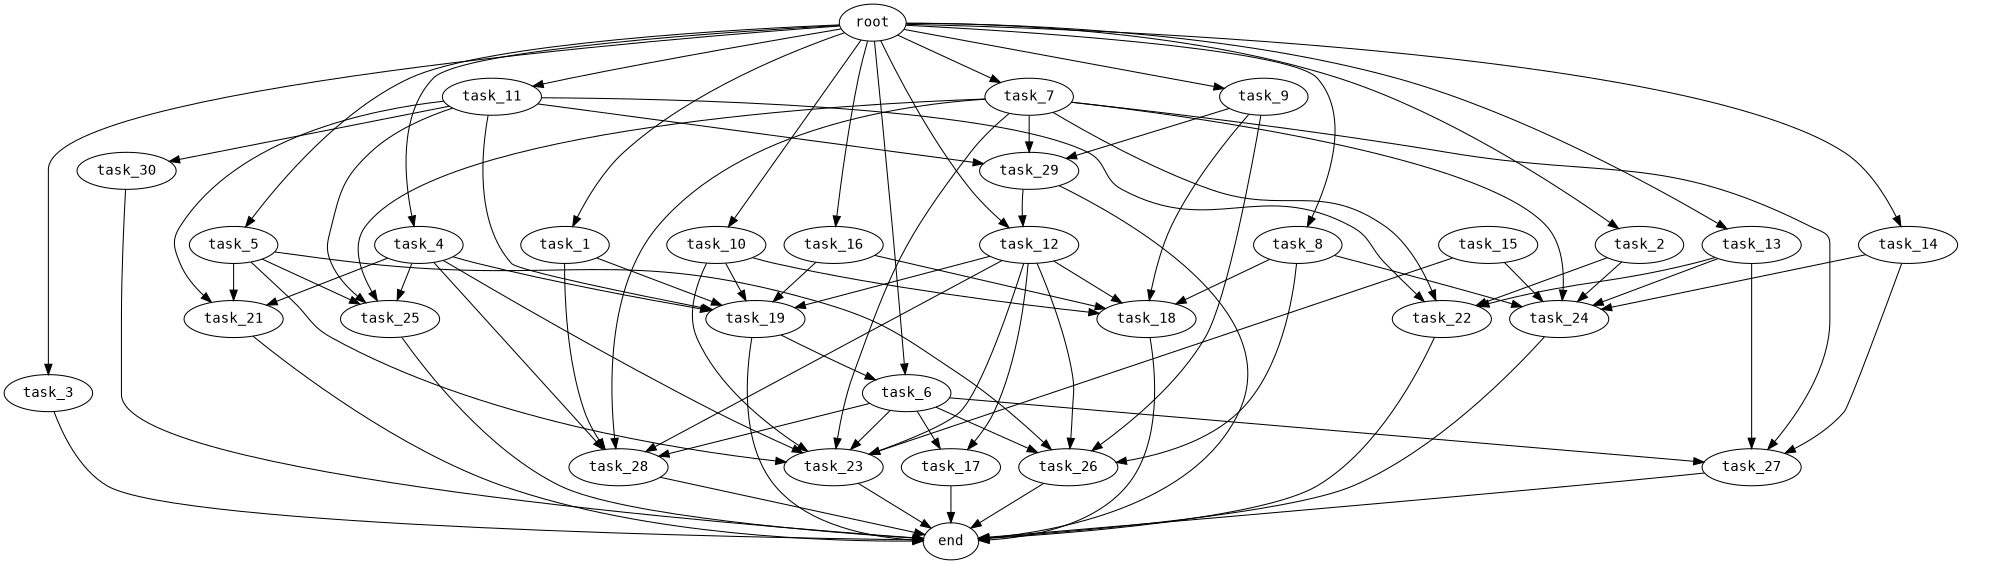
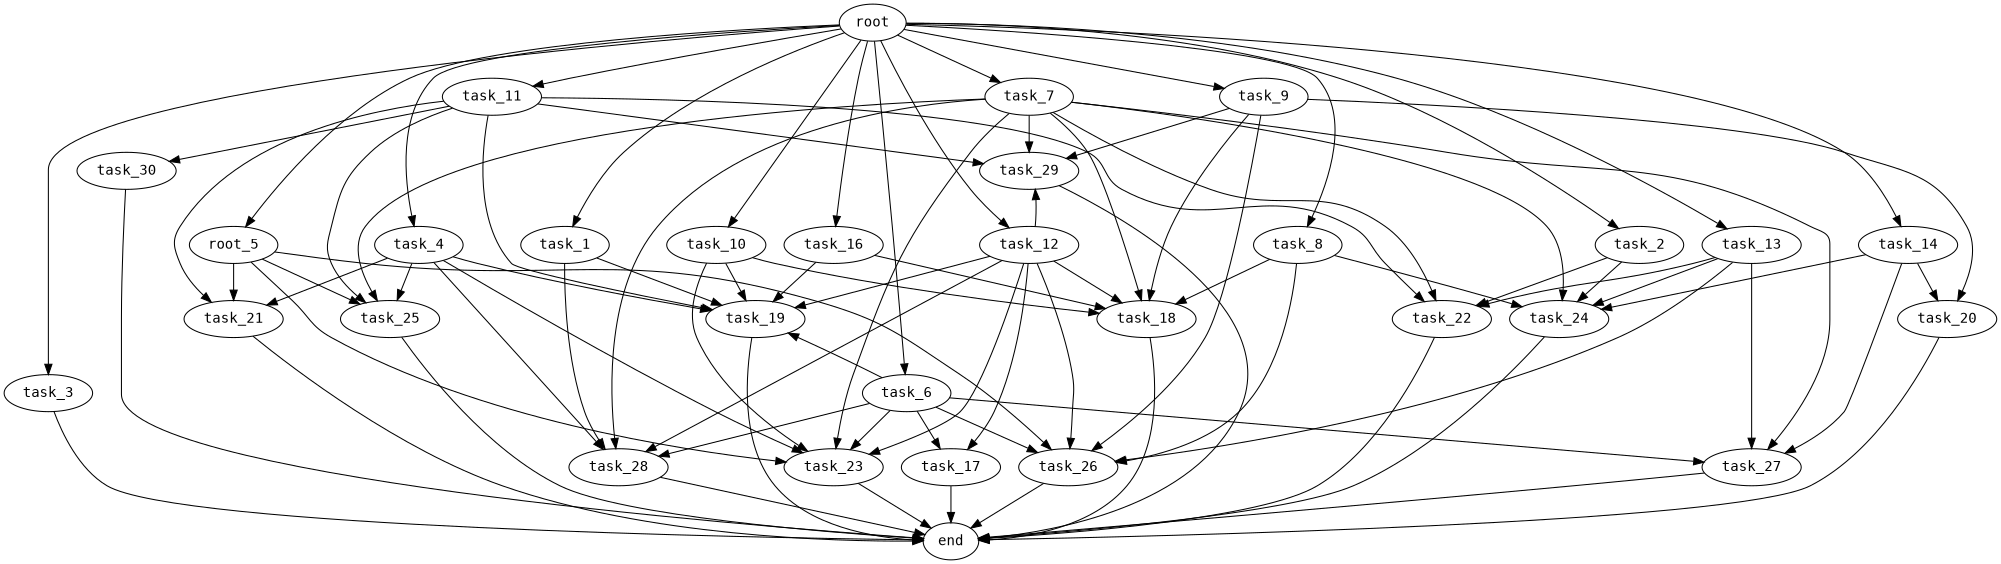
edge "task_7" -> "task_18": added
edge "task_29" -> "task_12": reversed
node "task_5": label "task_5" -> "root_5"
node "task_15": removed
node "task_20": added
edge "task_19" -> "task_6": reversed
edge "task_13" -> "task_26": added
